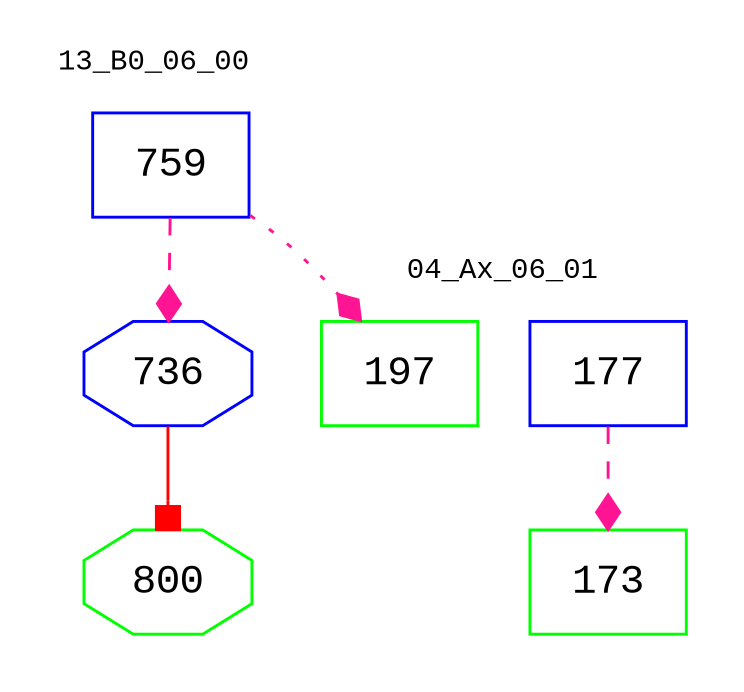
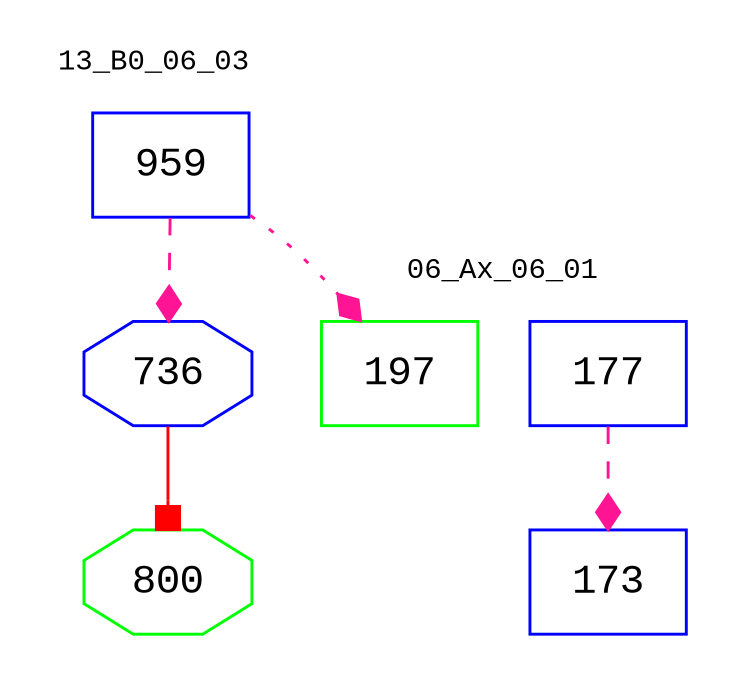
cluster "13_B0_06_00": label "13_B0_06_00" -> "13_B0_06_03"
node "759": label "759" -> "959"
cluster "04_Ax_06_01": label "04_Ax_06_01" -> "06_Ax_06_01"
node "173": color green -> blue
